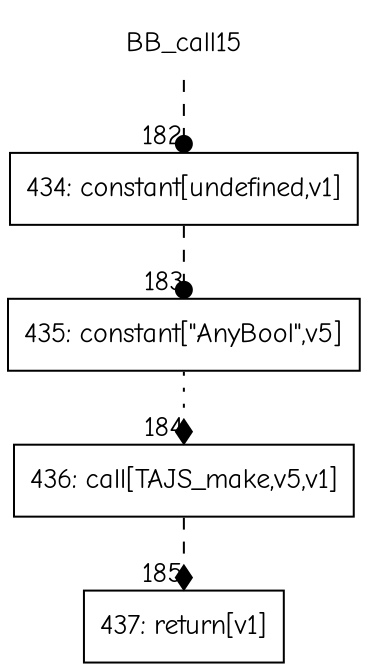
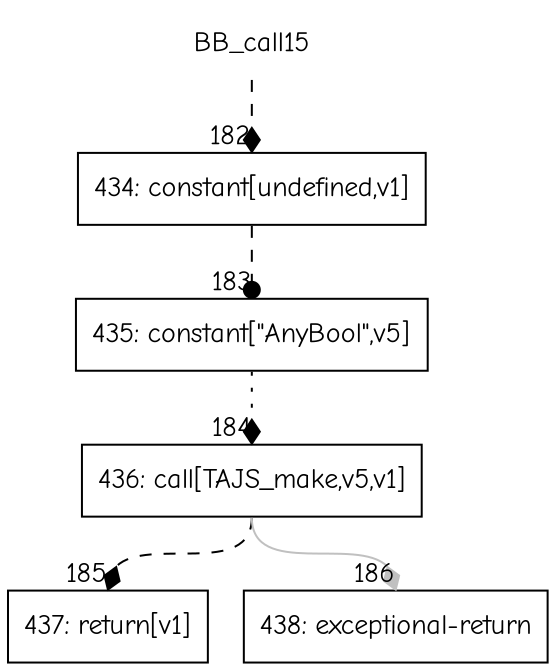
edge "BB_call15" -> "434: constant[undefined,v1]": arrowhead dot -> diamond
node "438: exceptional-return": added
